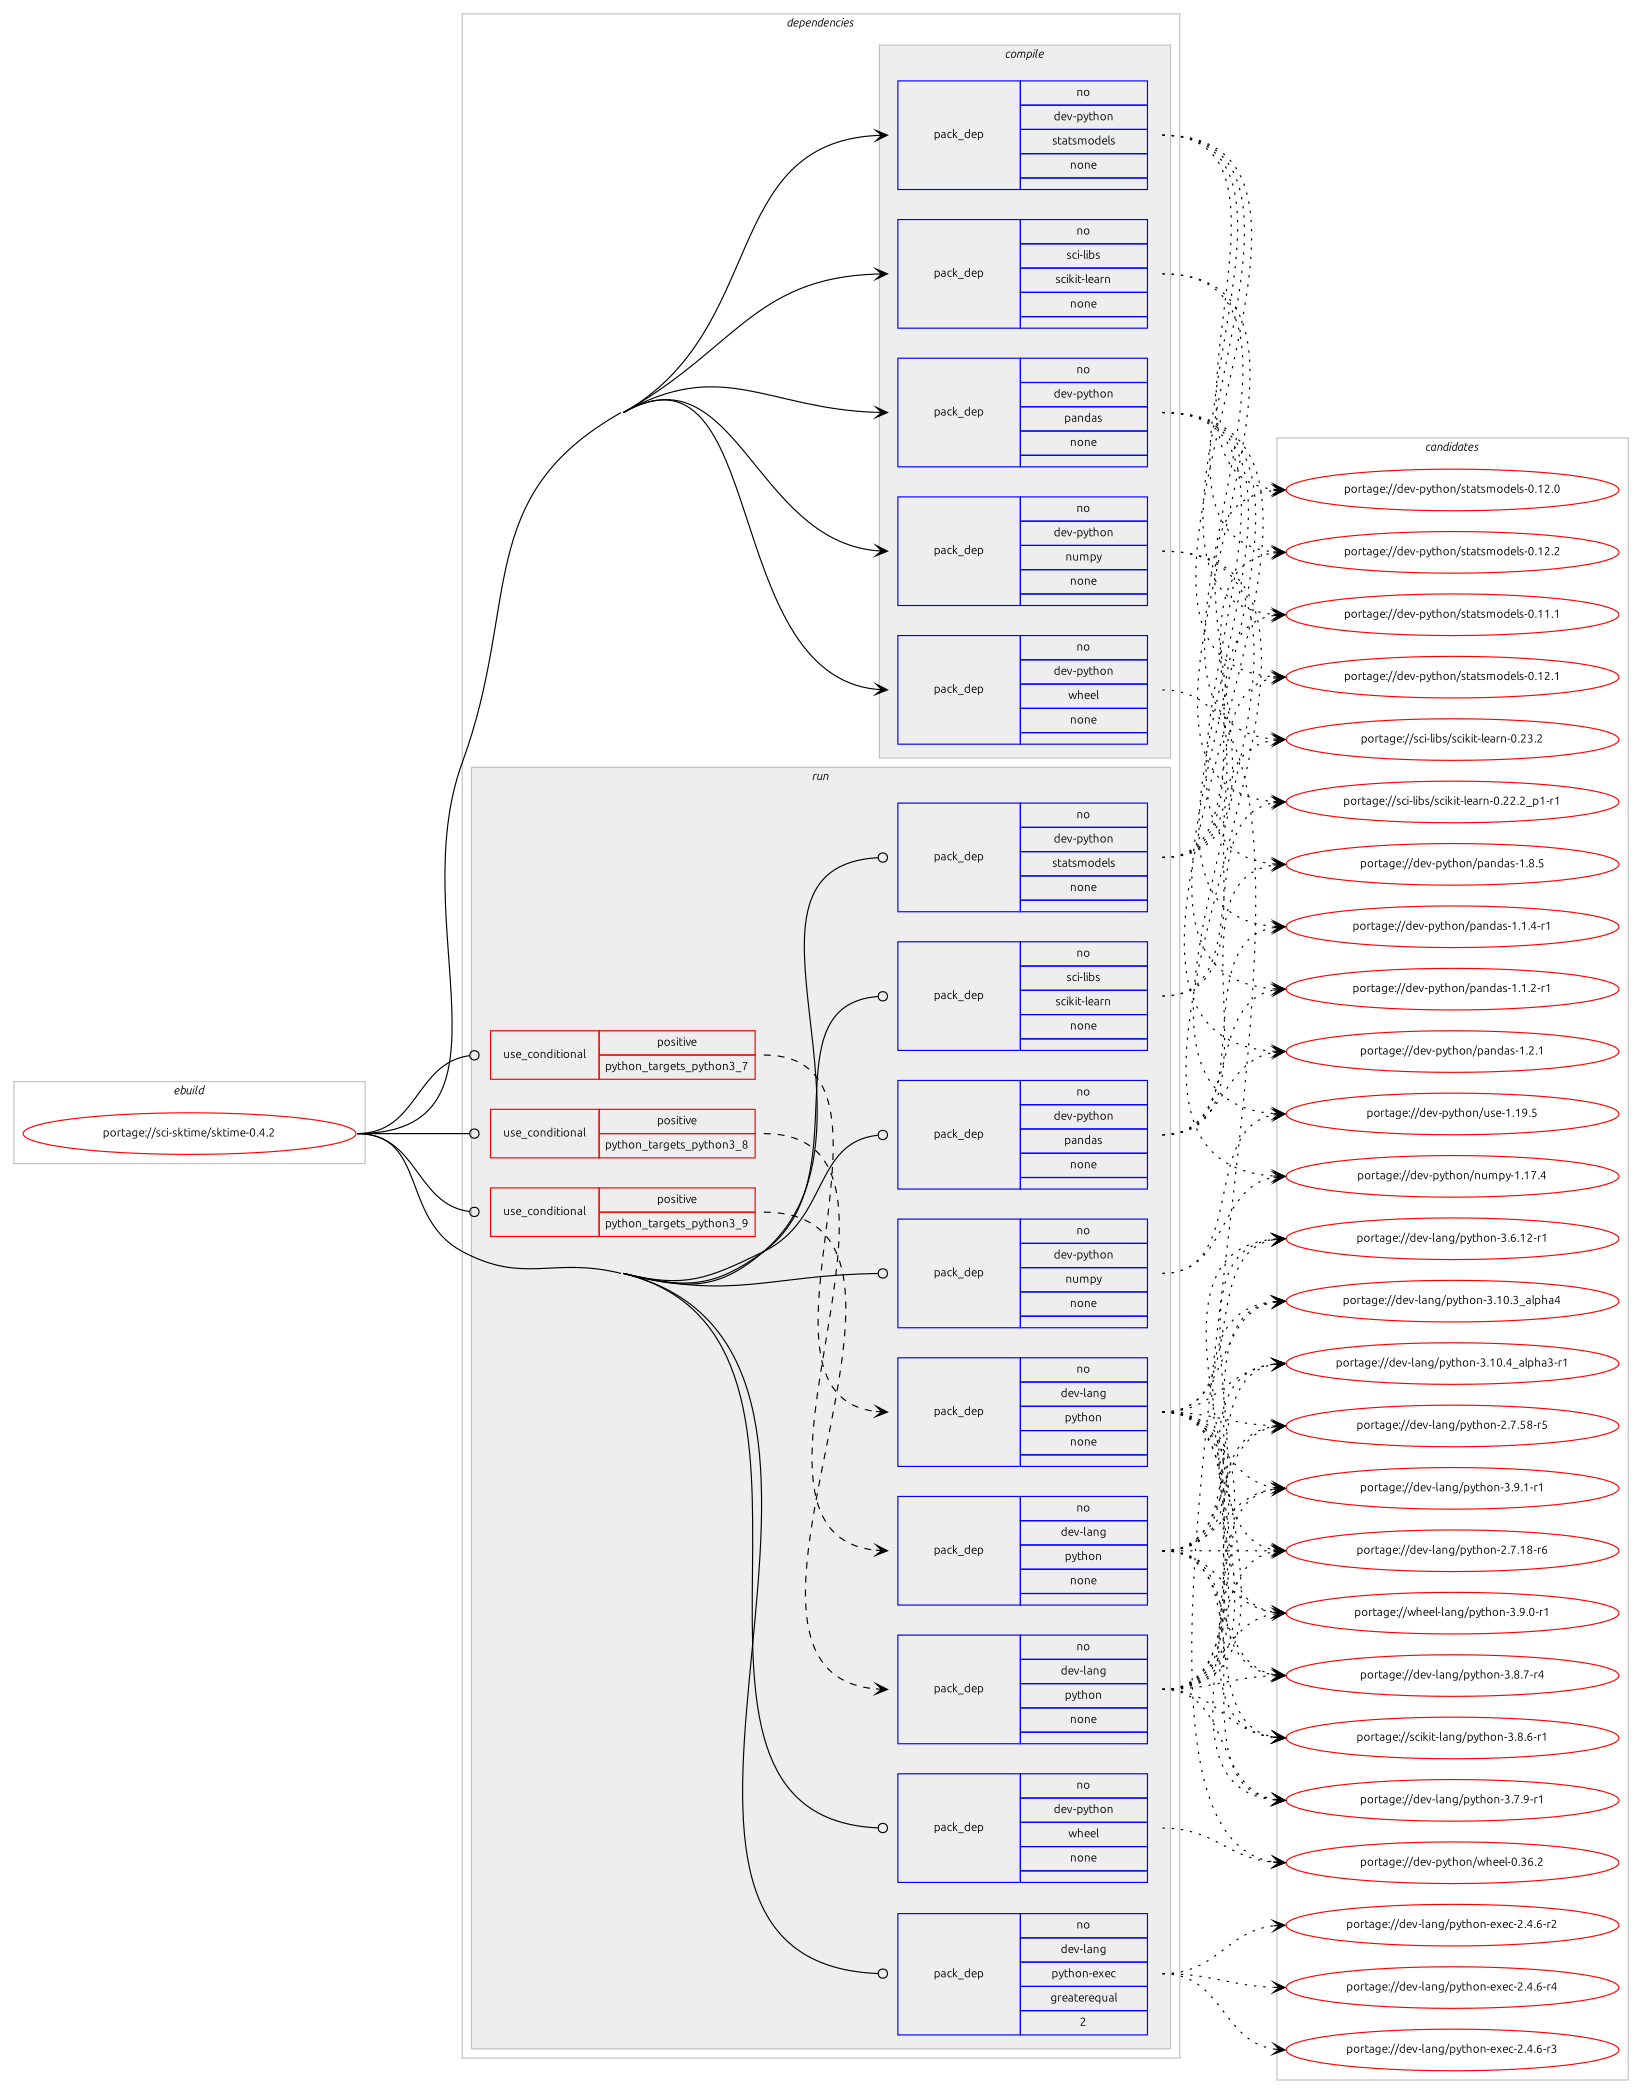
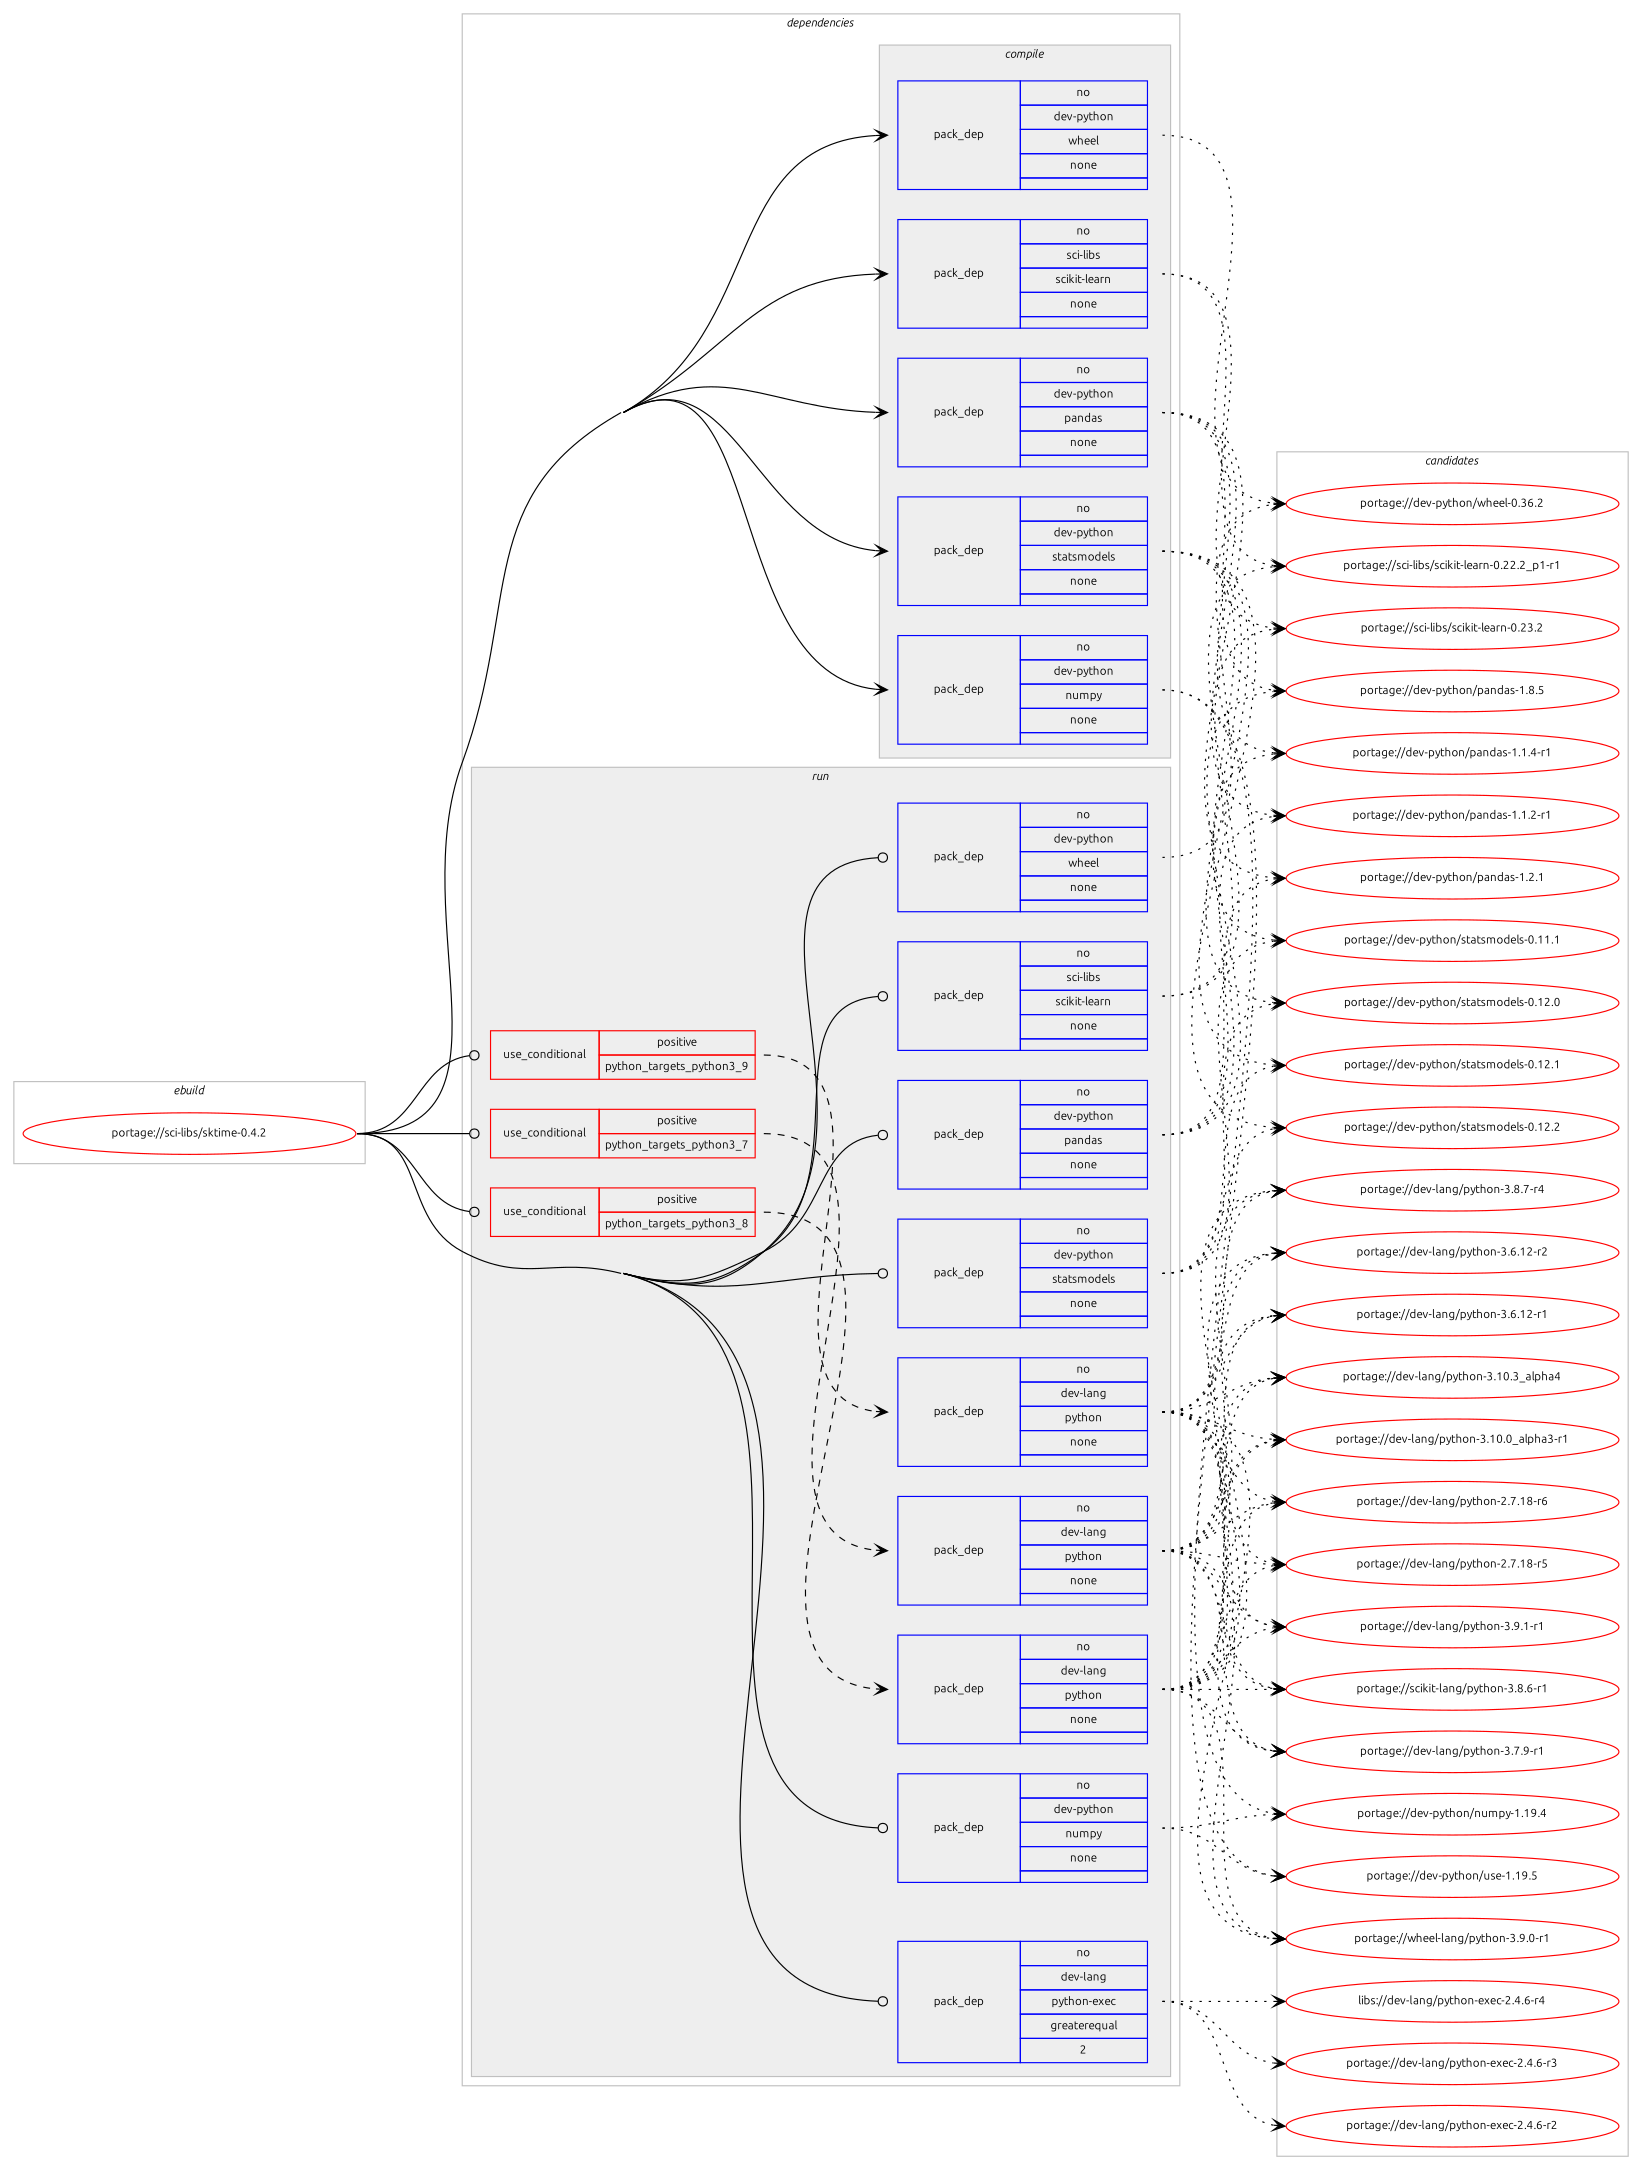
node "portage://sci-sktime/sktime-0.4.2": label "portage://sci-sktime/sktime-0.4.2" -> "portage://sci-libs/sktime-0.4.2"
node "portage://dev-python/numpy-1.17.4": label "portage://dev-python/numpy-1.17.4" -> "portage://dev-python/numpy-1.19.4"
node "portage://dev-lang/python-3.6.12-r2": added
node "portage://dev-lang/python-3.10.4_alpha3-r1": label "portage://dev-lang/python-3.10.4_alpha3-r1" -> "portage://dev-lang/python-3.10.0_alpha3-r1"
node "portage://dev-lang/python-2.7.58-r5": label "portage://dev-lang/python-2.7.58-r5" -> "portage://dev-lang/python-2.7.18-r5"
node "portage://dev-lang/python-exec-2.4.6-r4": label "portage://dev-lang/python-exec-2.4.6-r4" -> "libs://dev-lang/python-exec-2.4.6-r4"
